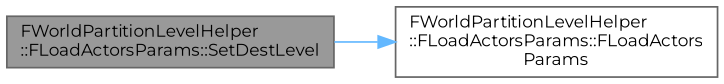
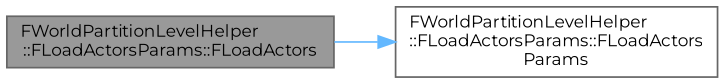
node "FWorldPartitionLevelHelper ::FLoadActorsParams::SetDestLevel": label "FWorldPartitionLevelHelper ::FLoadActorsParams::SetDestLevel" -> "FWorldPartitionLevelHelper ::FLoadActorsParams::FLoadActors"
